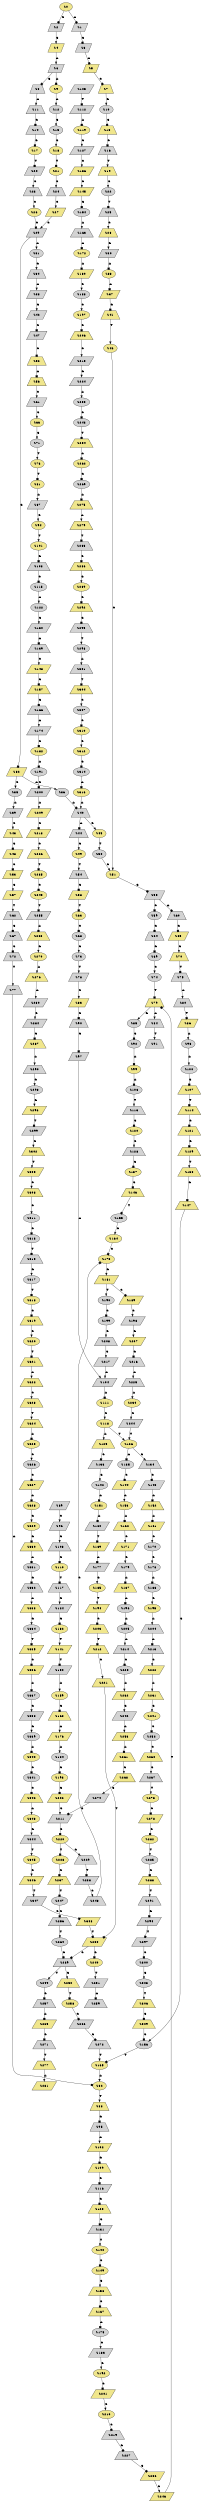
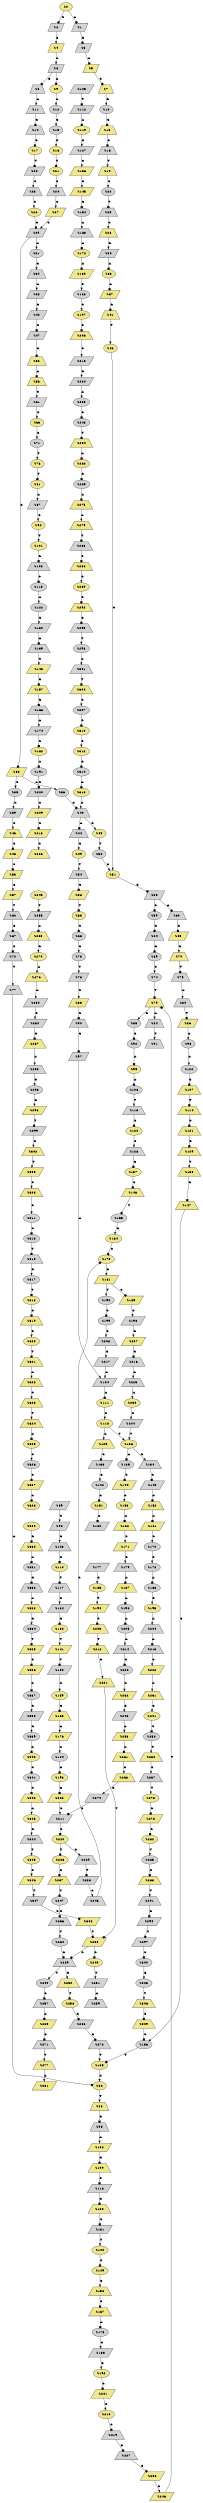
node "S235": removed
edge "S328" -> "S329": removed, label "G"
node "S169": removed
